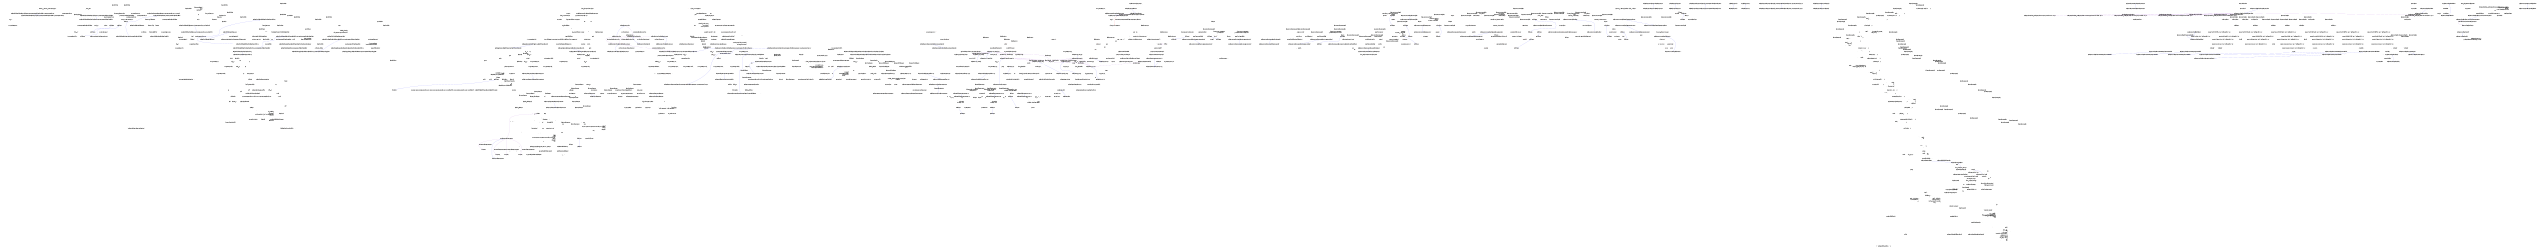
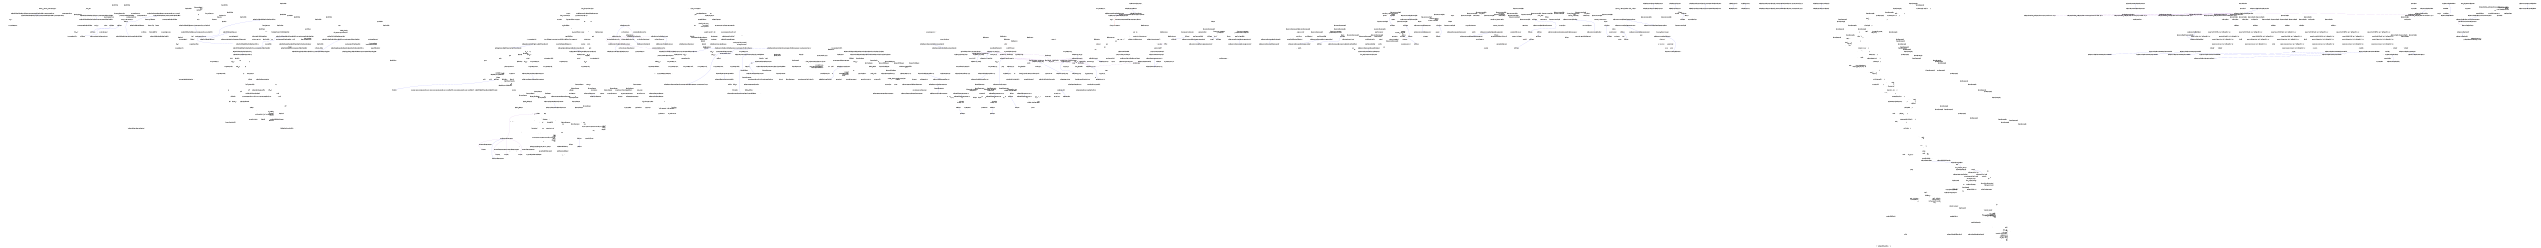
edge "HangFire.Web.Pages.ProcessingJobsPage" -> "Write(job.Key)": now "WriteLiteral(''''> <td> '')" -> "Write(job.Key)"
edge "Hangfire.Core.Tests.Server.ServerBootstrapperFacts" -> "1: _processes = new List<ILongRunningProcess>()": added, label "Hangfire.Core.Tests.Server.ServerBootstrapperFacts"
edge "loadSucceeded = false" -> "return loadSucceeded && stateChanged;": now "return context.ElectState(filters);" -> "return loadSucceeded && stateChanged;"
edge "Hangfire.Server.AutomaticRetryProcess" -> "i >= MaxRetryAttempts - 1": added, label "Hangfire.Server.AutomaticRetryProcess"
